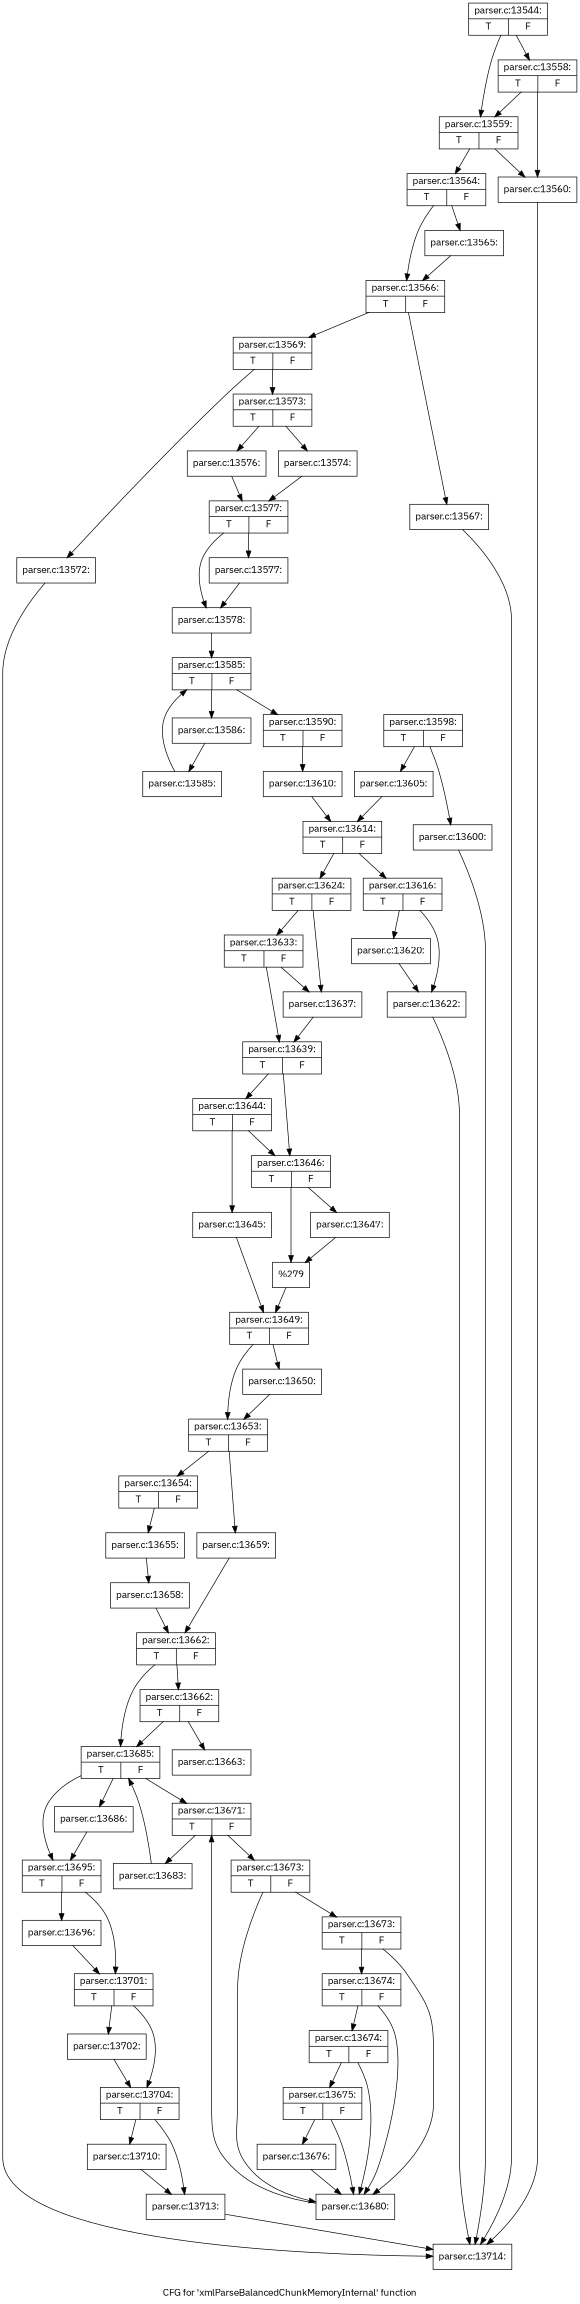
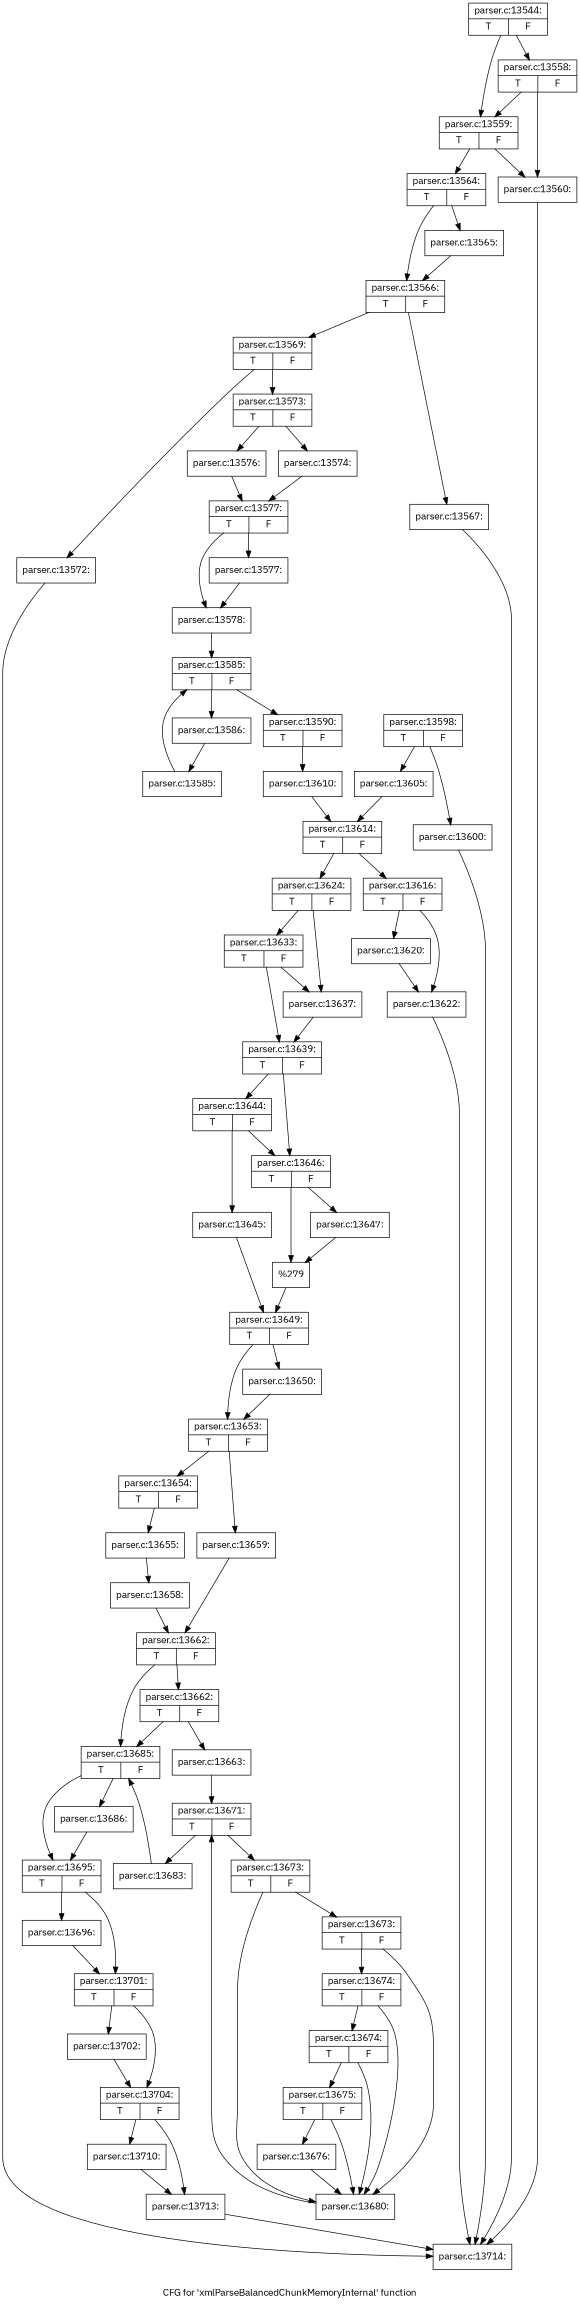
edge "parser.c:13685:" -> "parser.c:13671:": now "parser.c:13663:" -> "parser.c:13671:"
